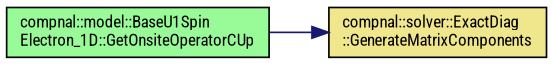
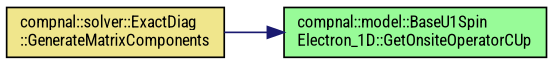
edge "compnal::model::BaseU1Spin Electron_1D::GetOnsiteOperatorCUp" -> "compnal::solver::ExactDiag ::GenerateMatrixComponents": reversed
